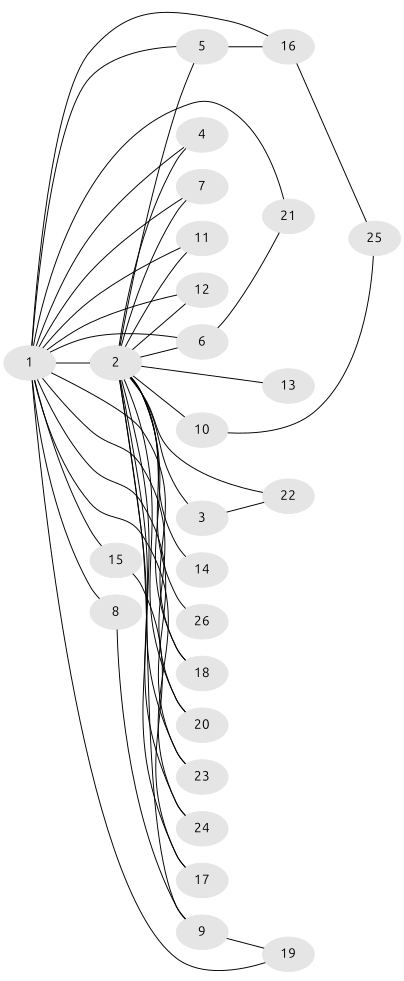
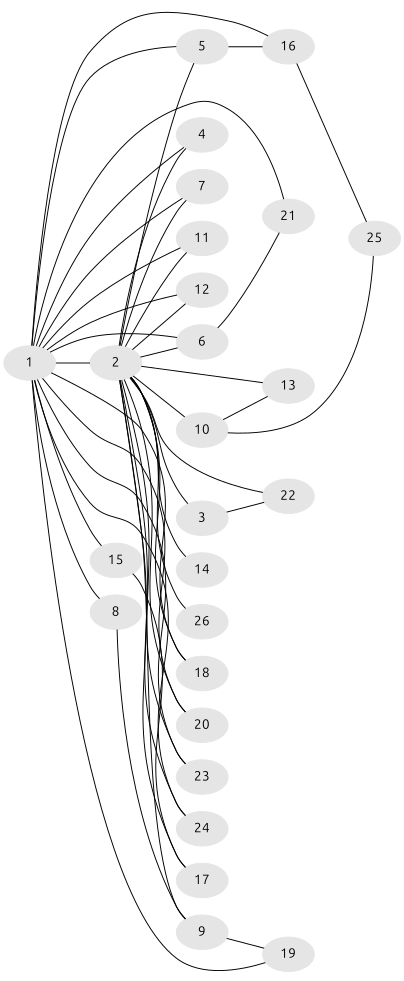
edge "13" -- "10": added
